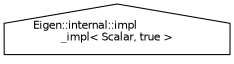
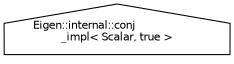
node "Eigen::internal::impl _impl< Scalar, true >": label "Eigen::internal::impl _impl< Scalar, true >" -> "Eigen::internal::conj _impl< Scalar, true >"
